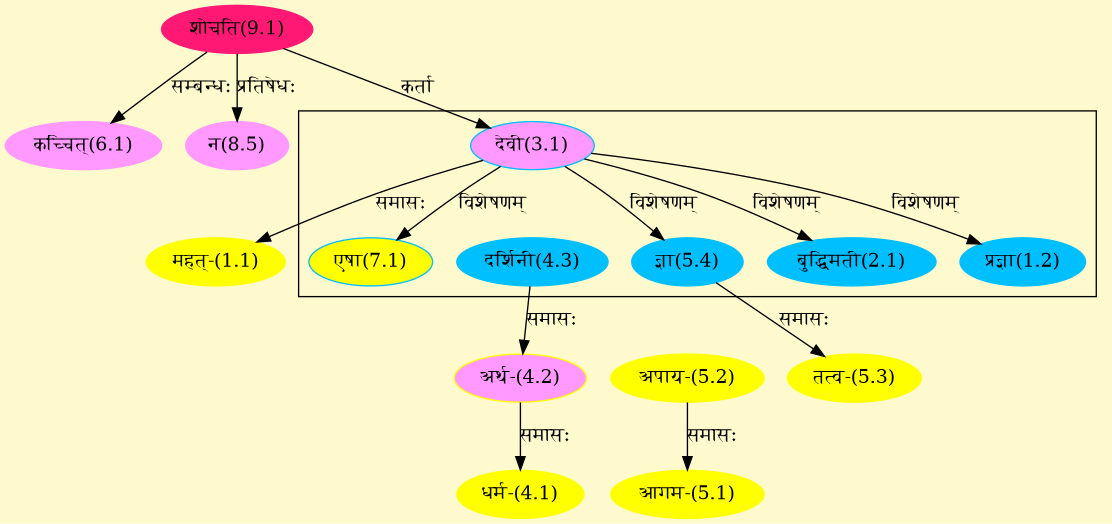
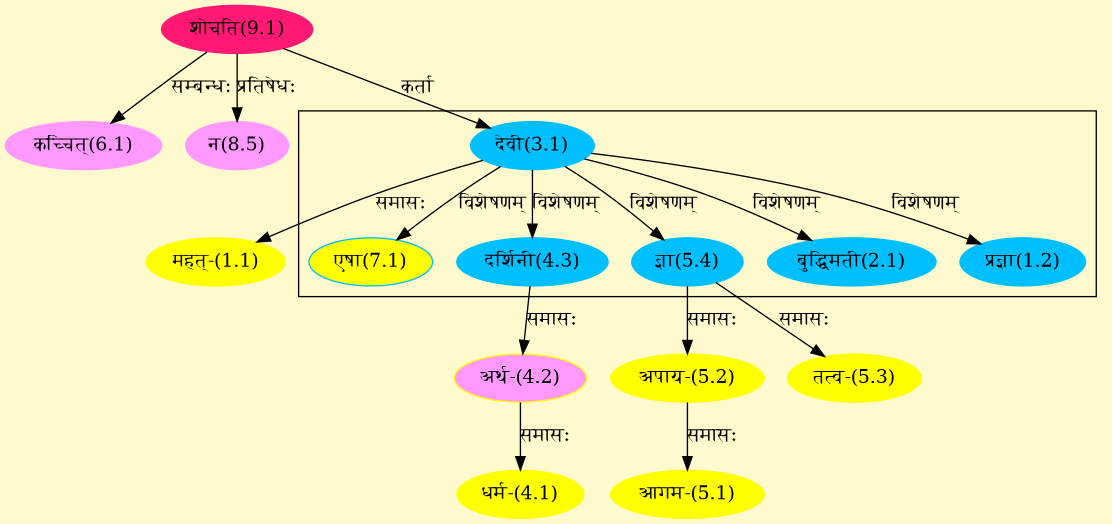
node "देवी(3.1)": fillcolor #ff99ff -> #00bfff
edge "देवी(3.1)" -> "दर्शिनी(4.3)": added, label "विशेषणम्"
edge "ज्ञा(5.4)" -> "अपाय-(5.2)": added, label "समासः"
